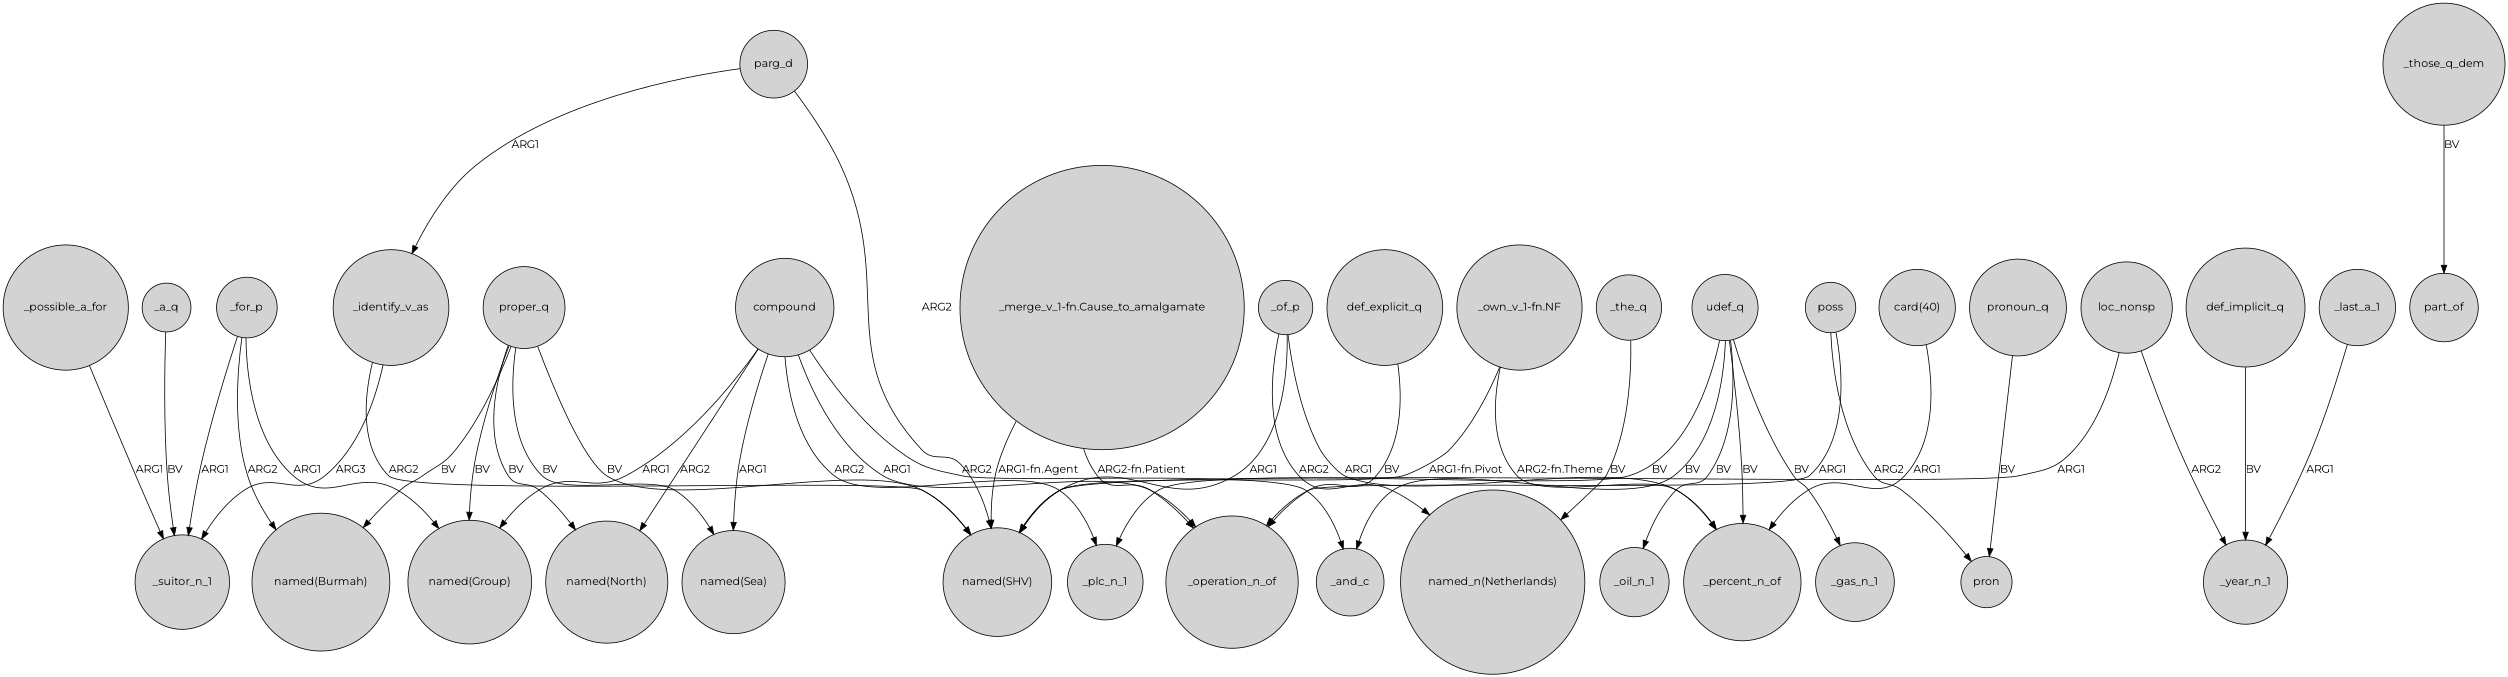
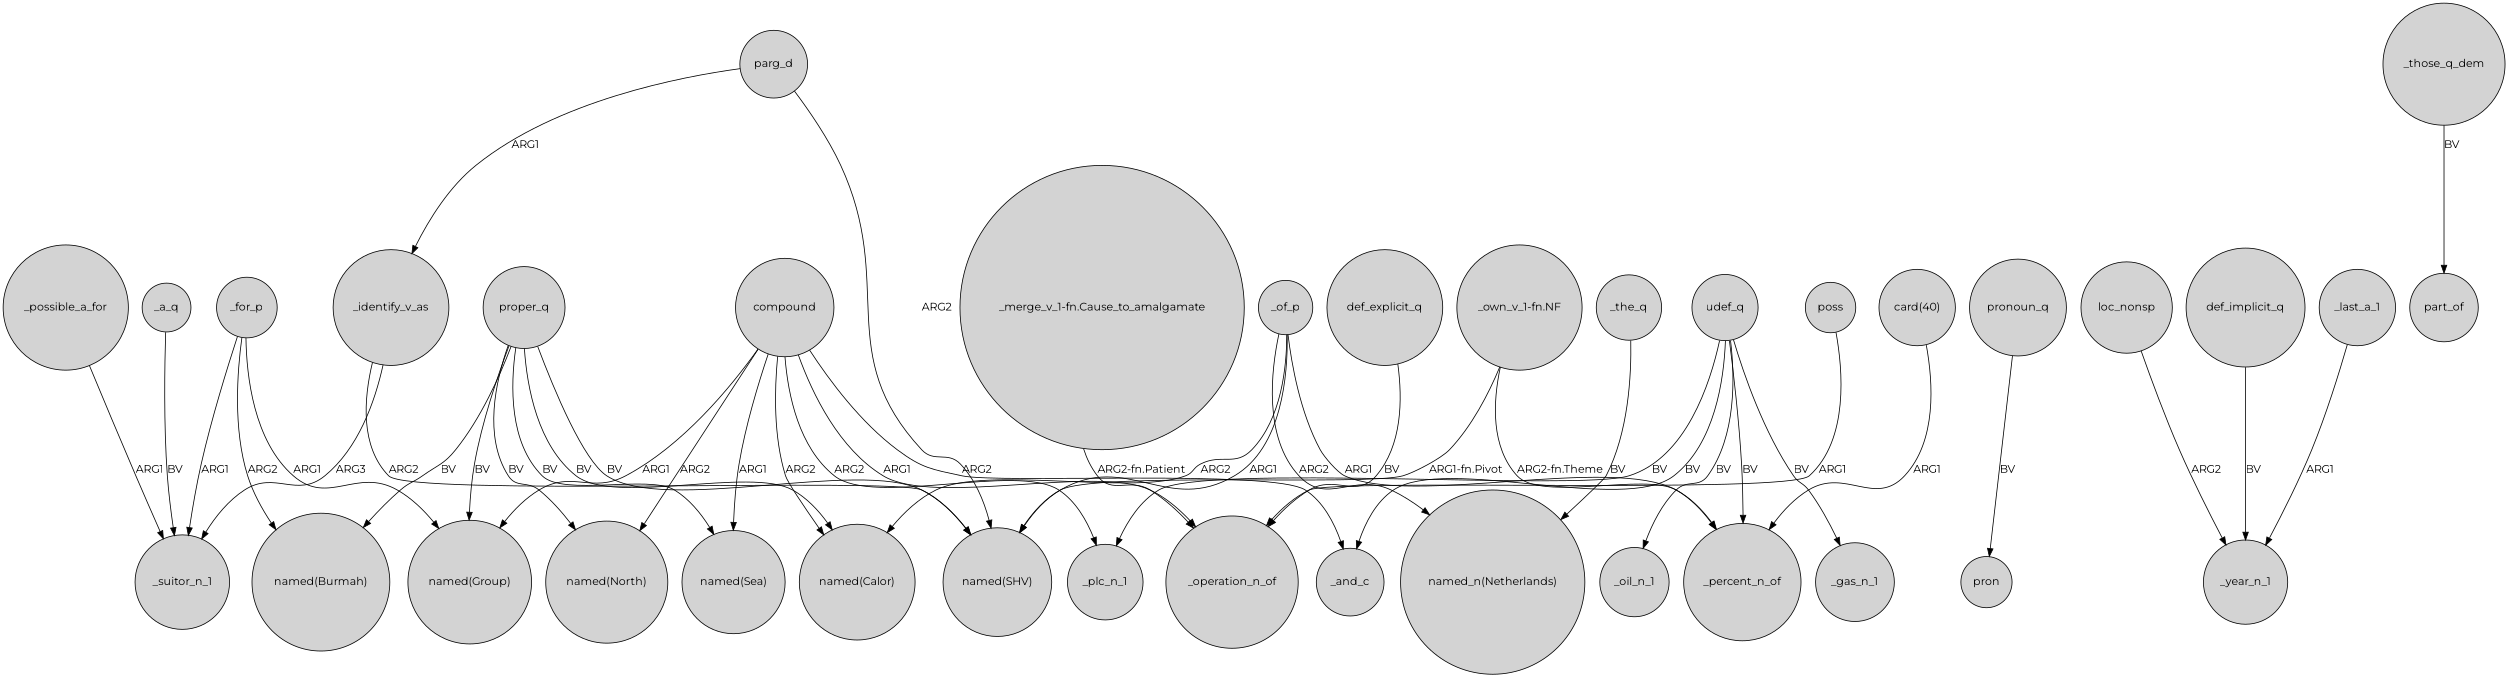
edge "poss" -> "pron": removed, label "ARG2"
edge "_merge_v_1-fn.Cause_to_amalgamate" -> "named(SHV)": removed, label "ARG1-fn.Agent"
edge "loc_nonsp" -> "named(SHV)": removed, label "ARG1"
node "named(Calor)": added
